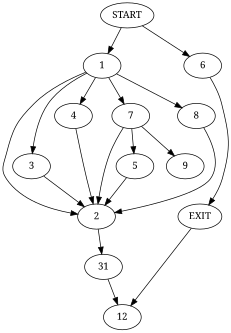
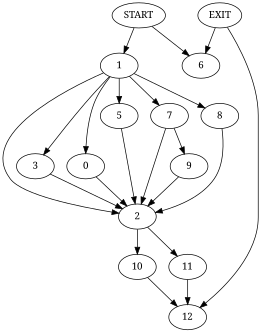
node "4": label "4" -> "0"
edge "7" -> "5": now "1" -> "5"
edge "6" -> "EXIT": reversed
edge "9" -> "2": added
node "31": label "31" -> "11"
node "10": added
